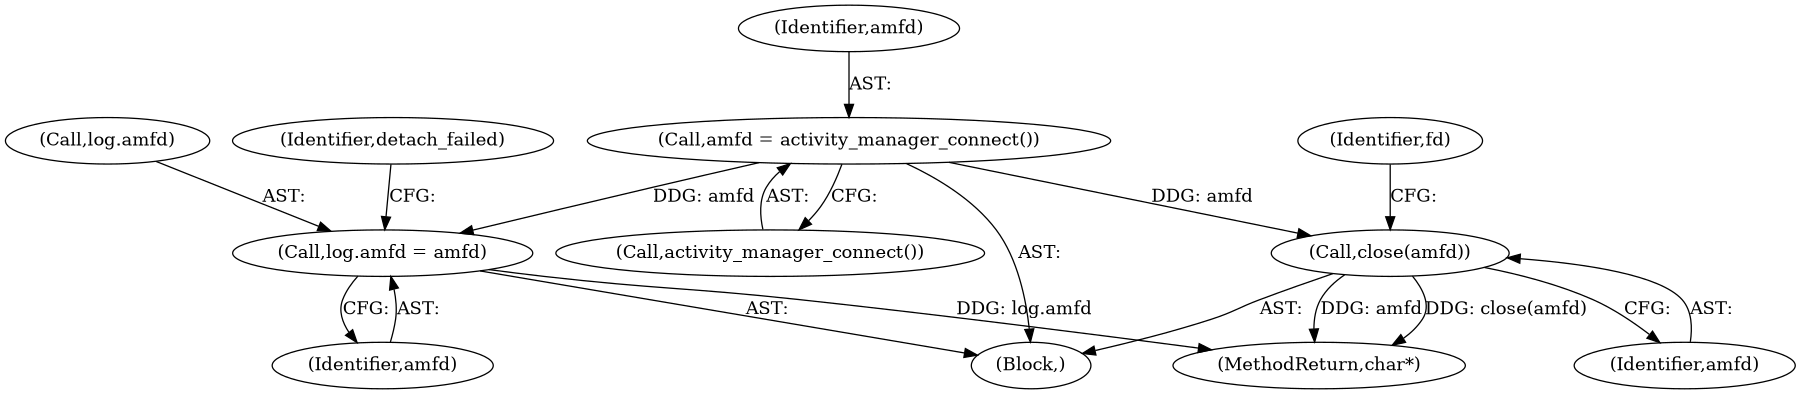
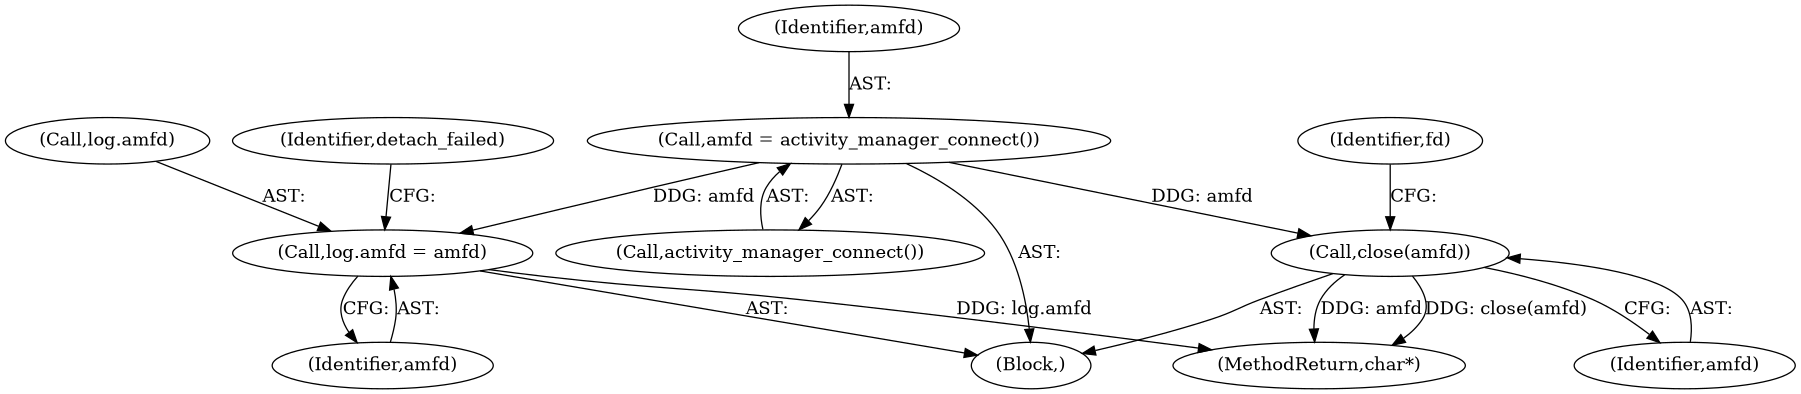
edge "(Call,amfd = activity_manager_connect())" -> "(Call,activity_manager_connect())": label "CFG: " -> "AST: "
